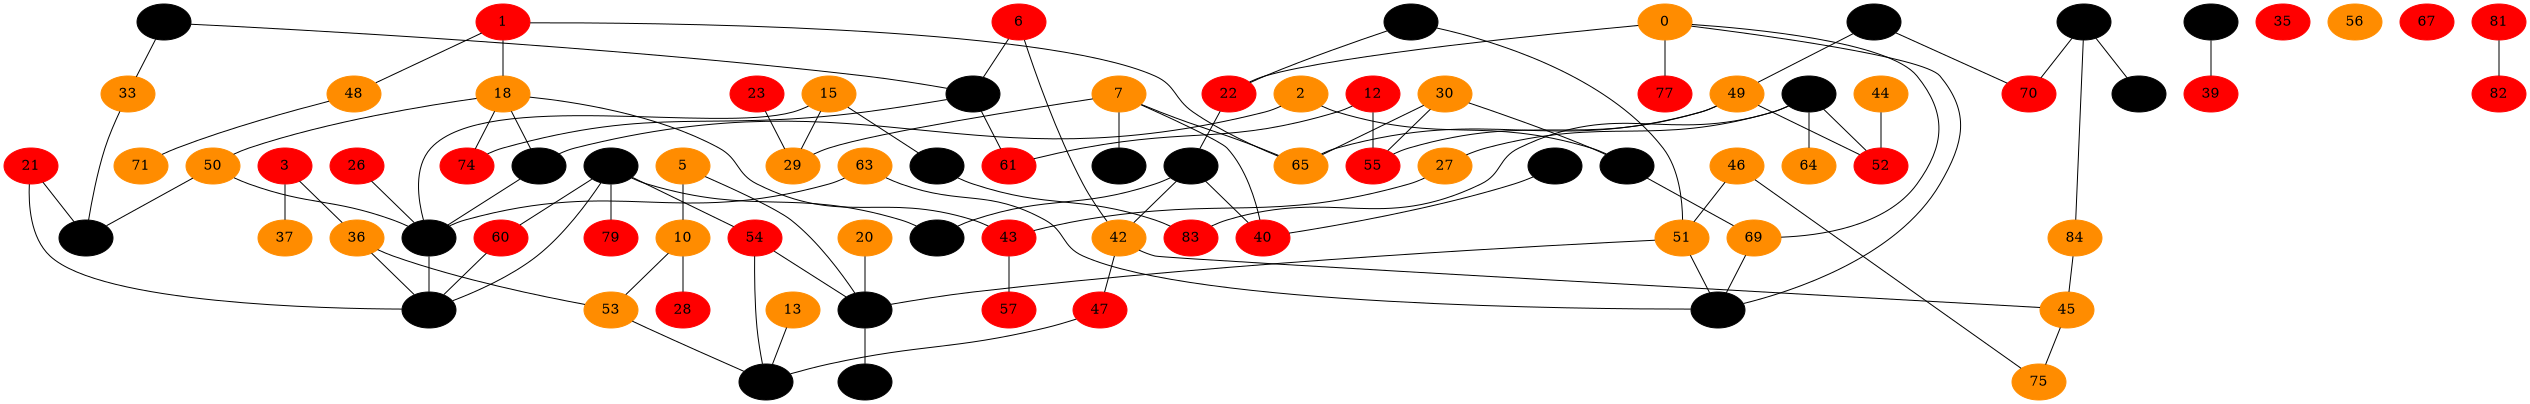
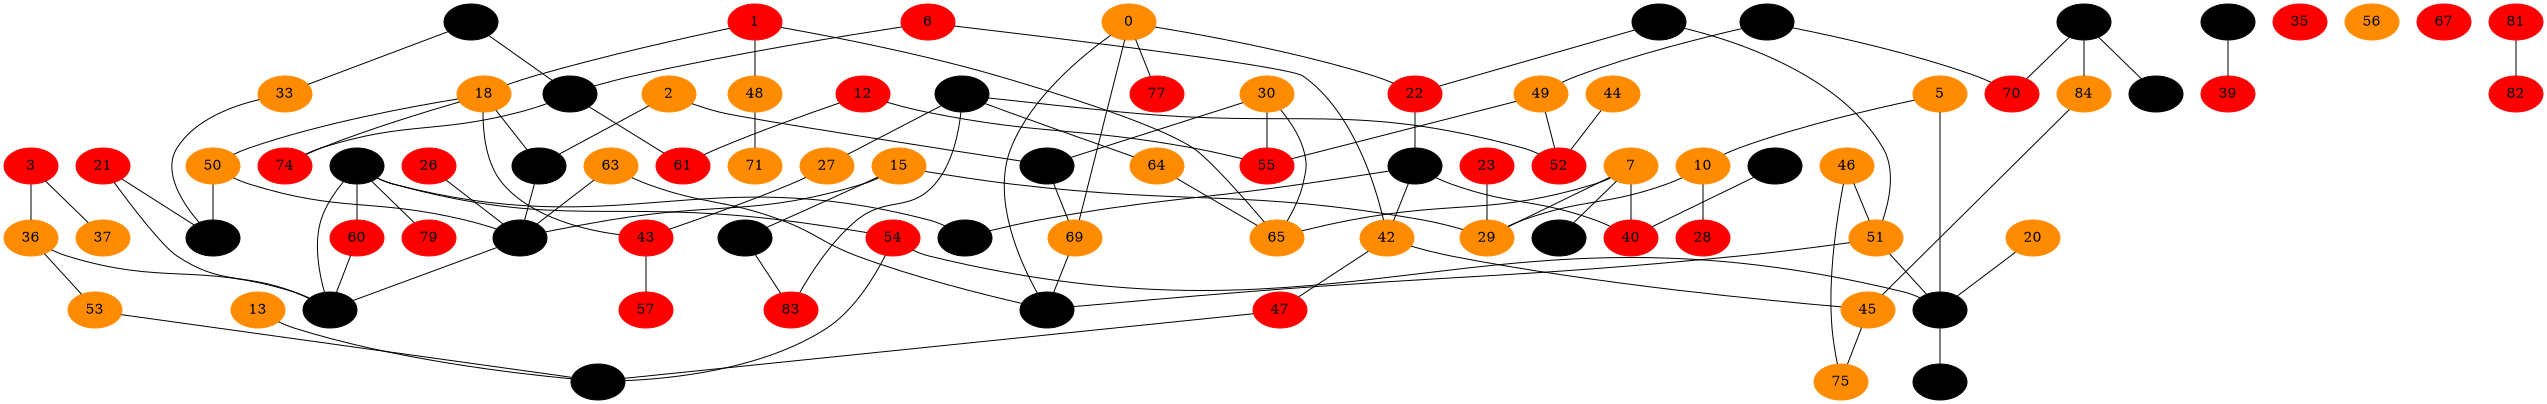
edge "49" -- "65": now "64" -- "65"
edge "10" -- "53": now "10" -- "29"
